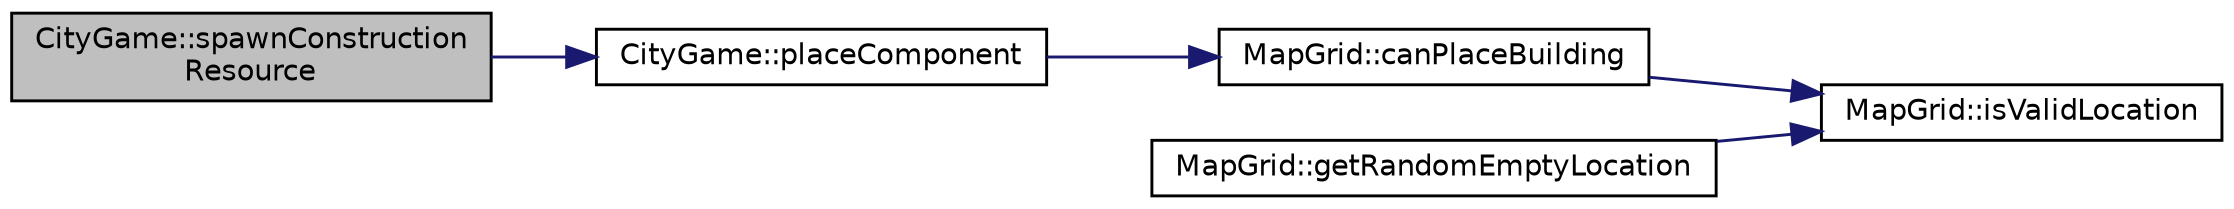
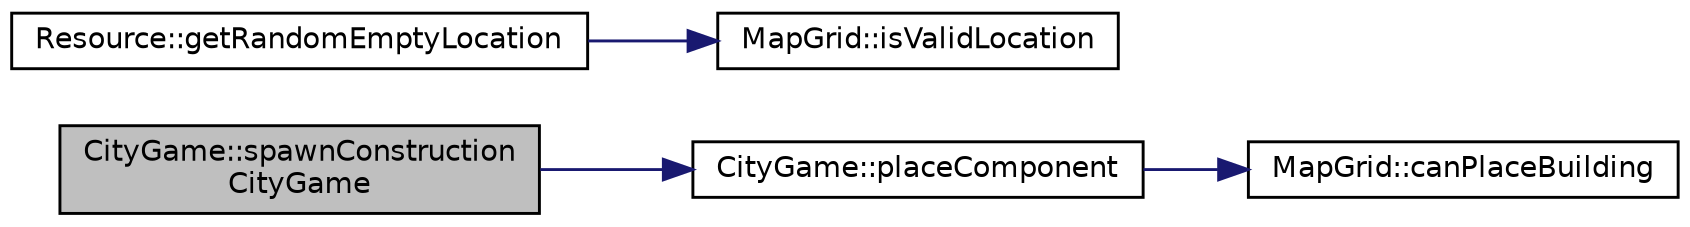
node "CityGame::spawnConstruction Resource": label "CityGame::spawnConstruction Resource" -> "CityGame::spawnConstruction CityGame"
edge "MapGrid::canPlaceBuilding" -> "MapGrid::isValidLocation": removed
node "MapGrid::getRandomEmptyLocation": label "MapGrid::getRandomEmptyLocation" -> "Resource::getRandomEmptyLocation"
